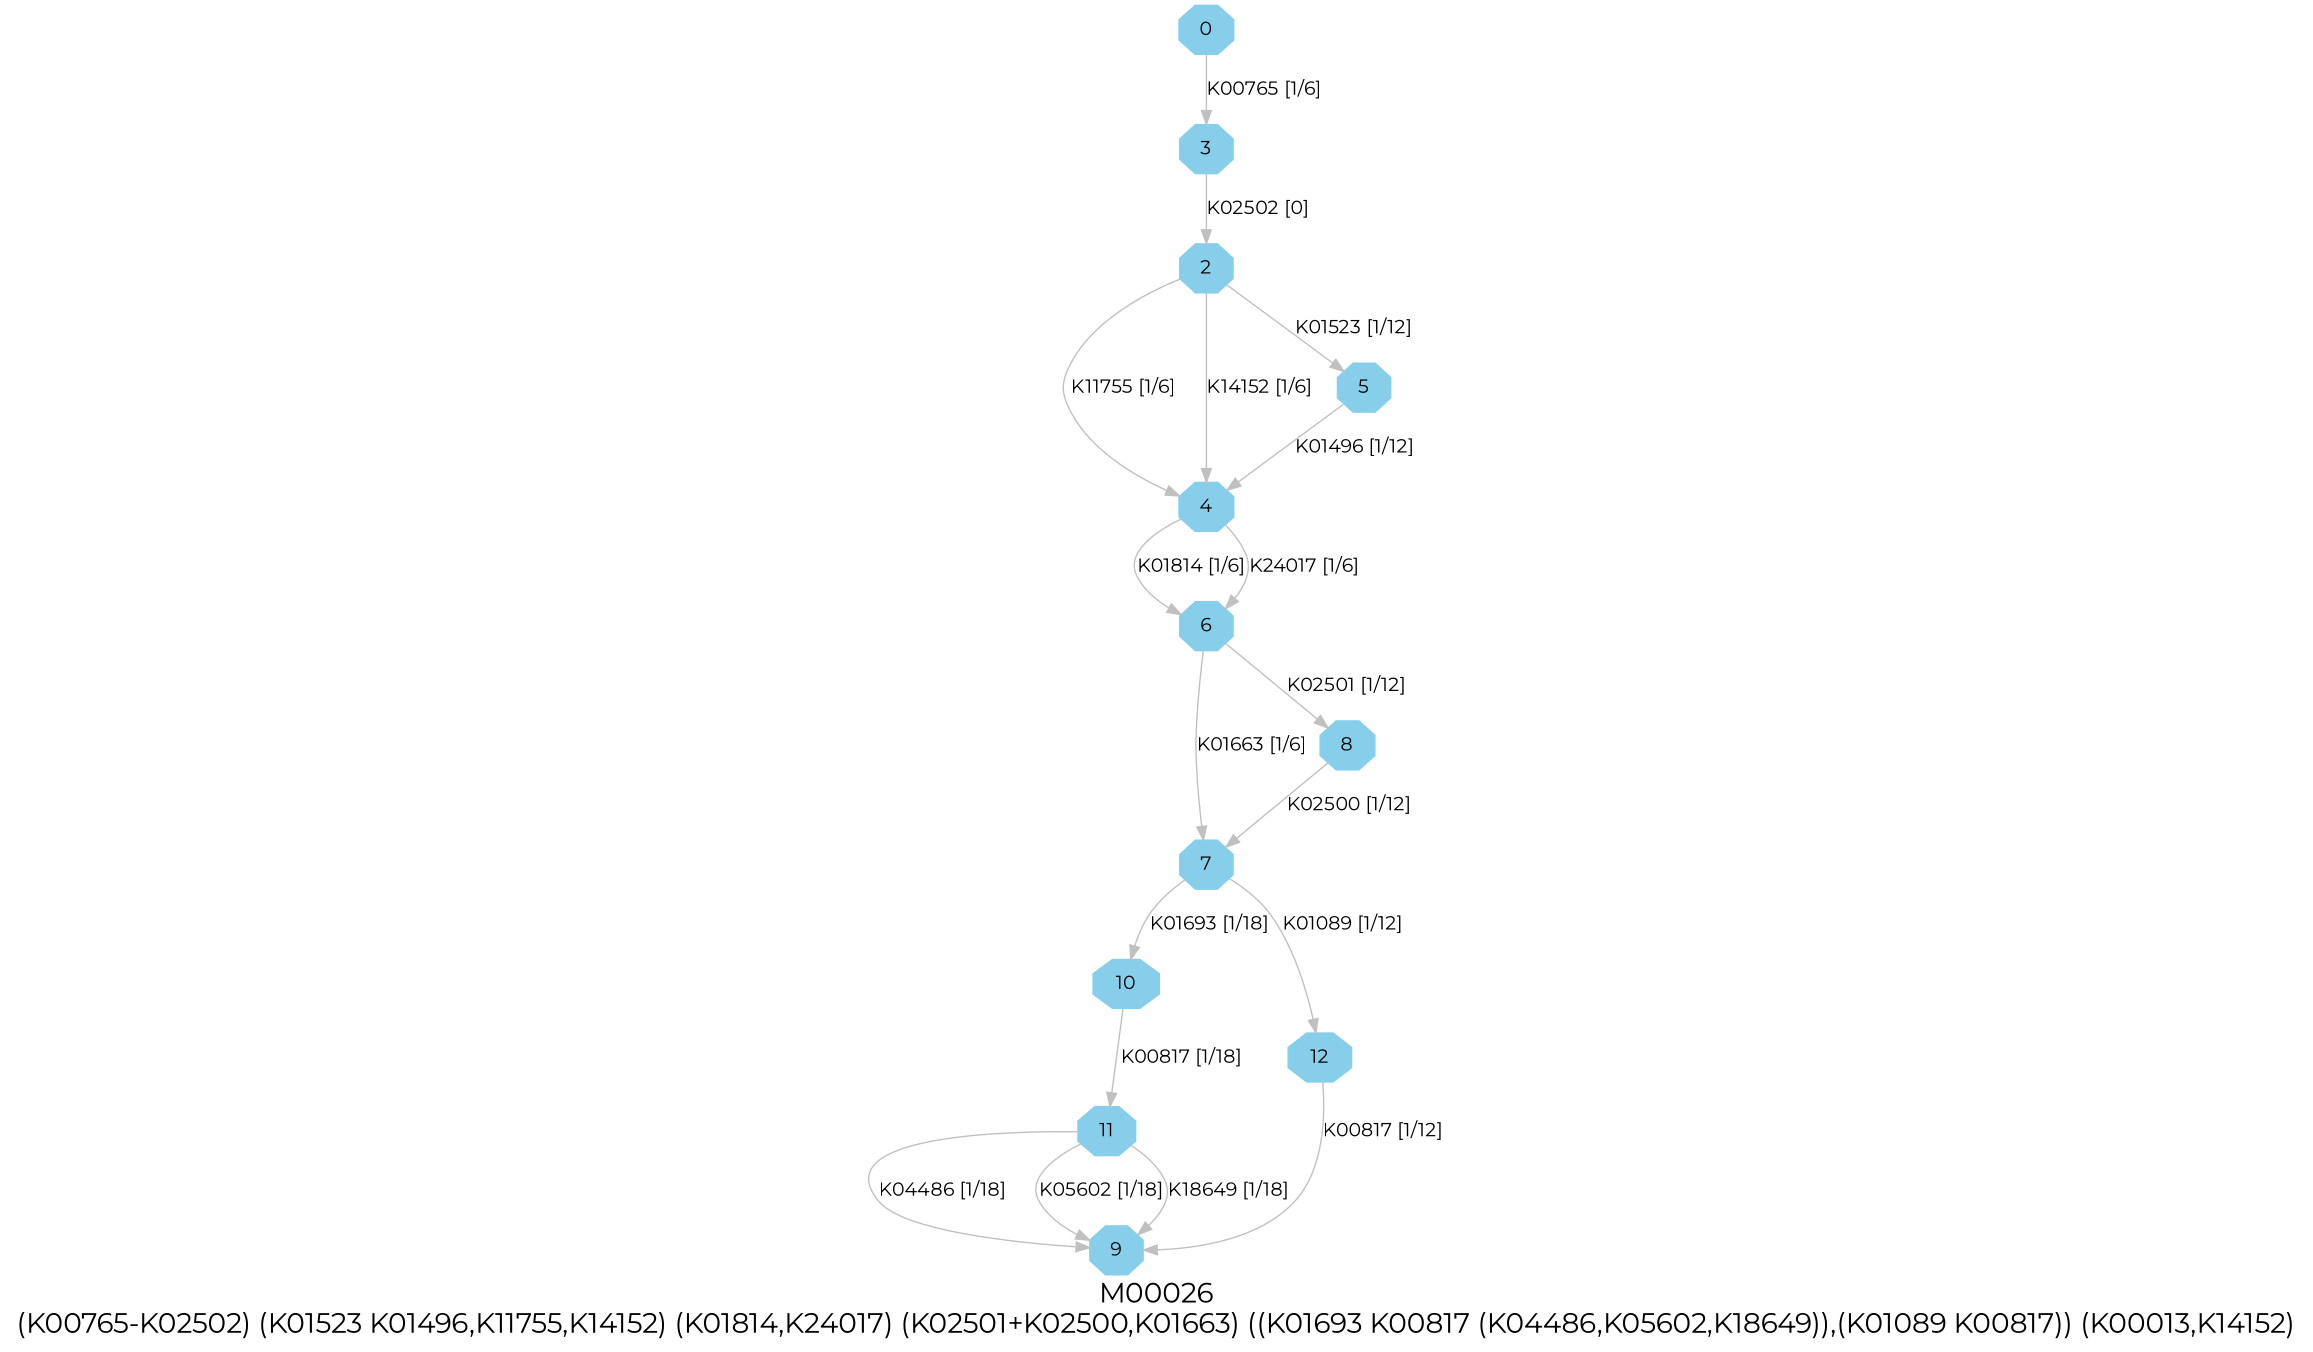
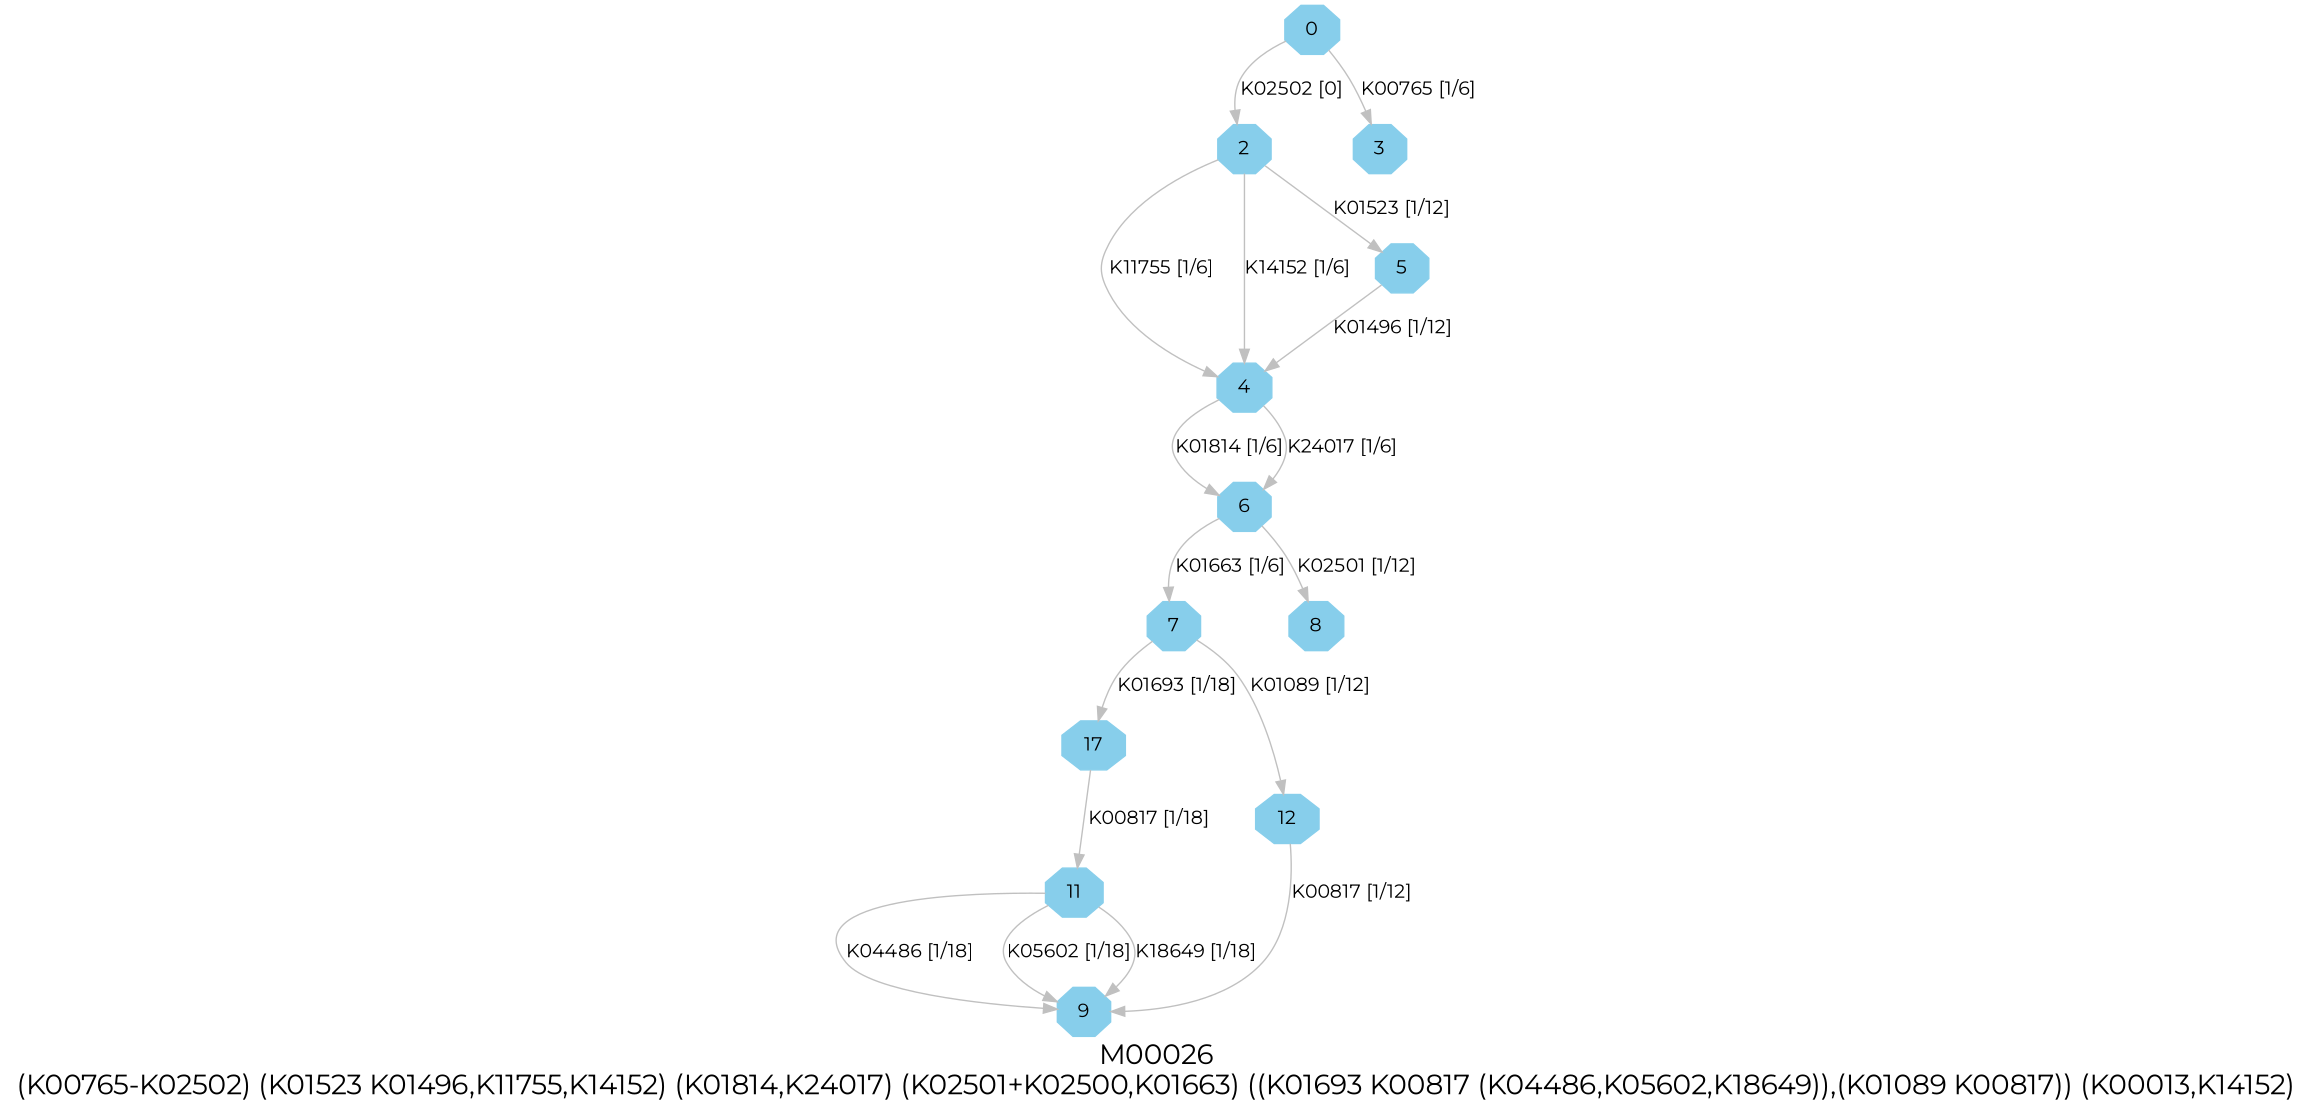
edge "3" -> "2": now "0" -> "2"
edge "8" -> "7": removed, label "K02500 [1/12]"
node "10": label "10" -> "17"
